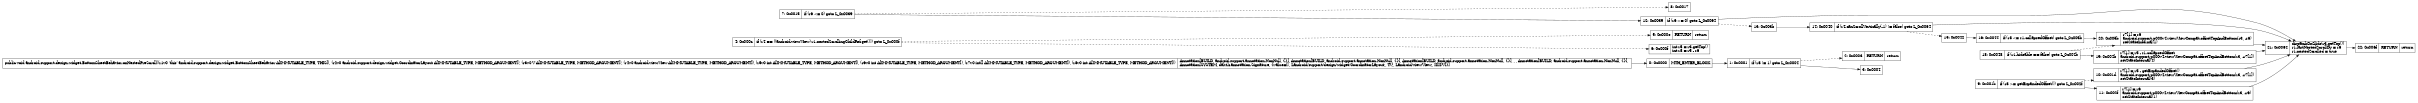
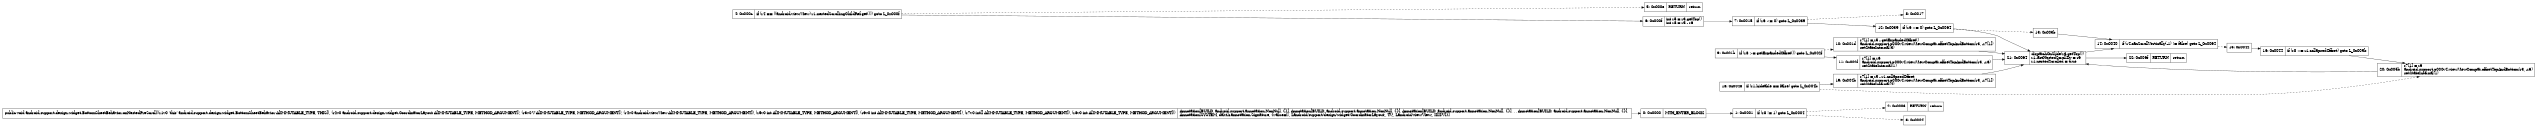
edge "6: 0x000f" -> "7: 0x0015": added
edge "14: 0x0040" -> "21: 0x0064": reversed
edge "4: 0x000c" -> "6: 0x000f": style dashed -> solid
edge "1: 0x0001" -> "3: 0x0004": style solid -> dashed
